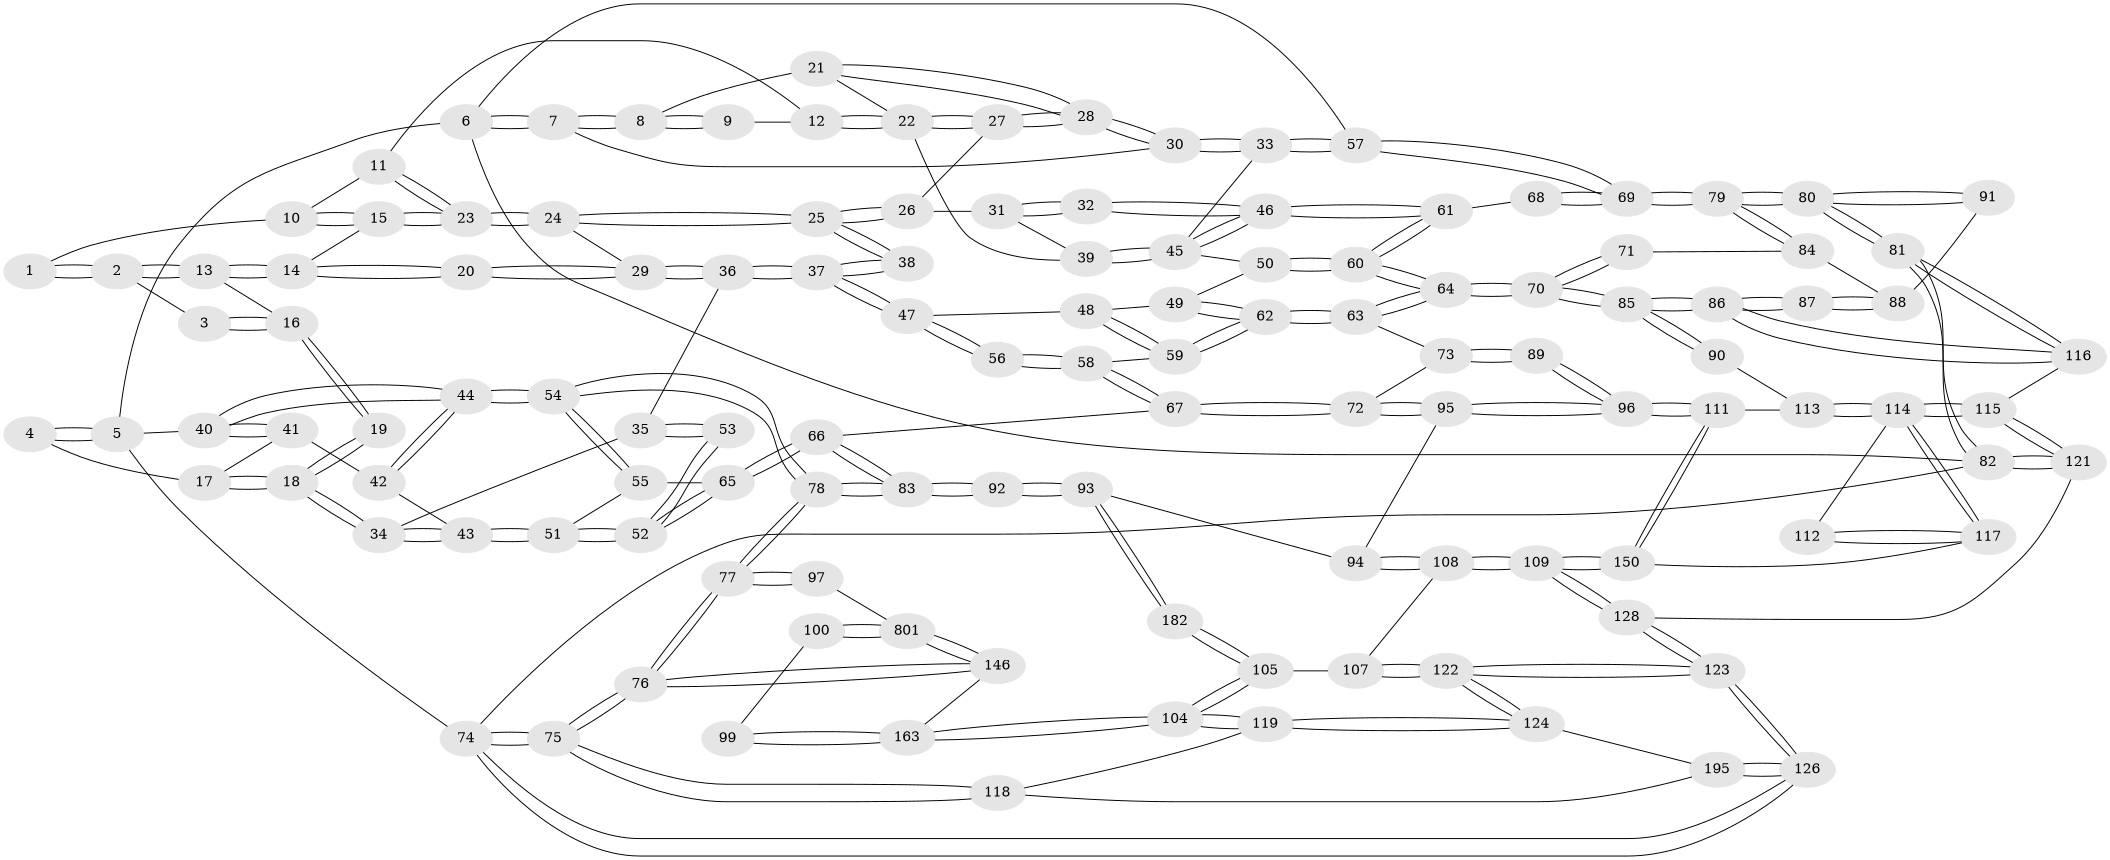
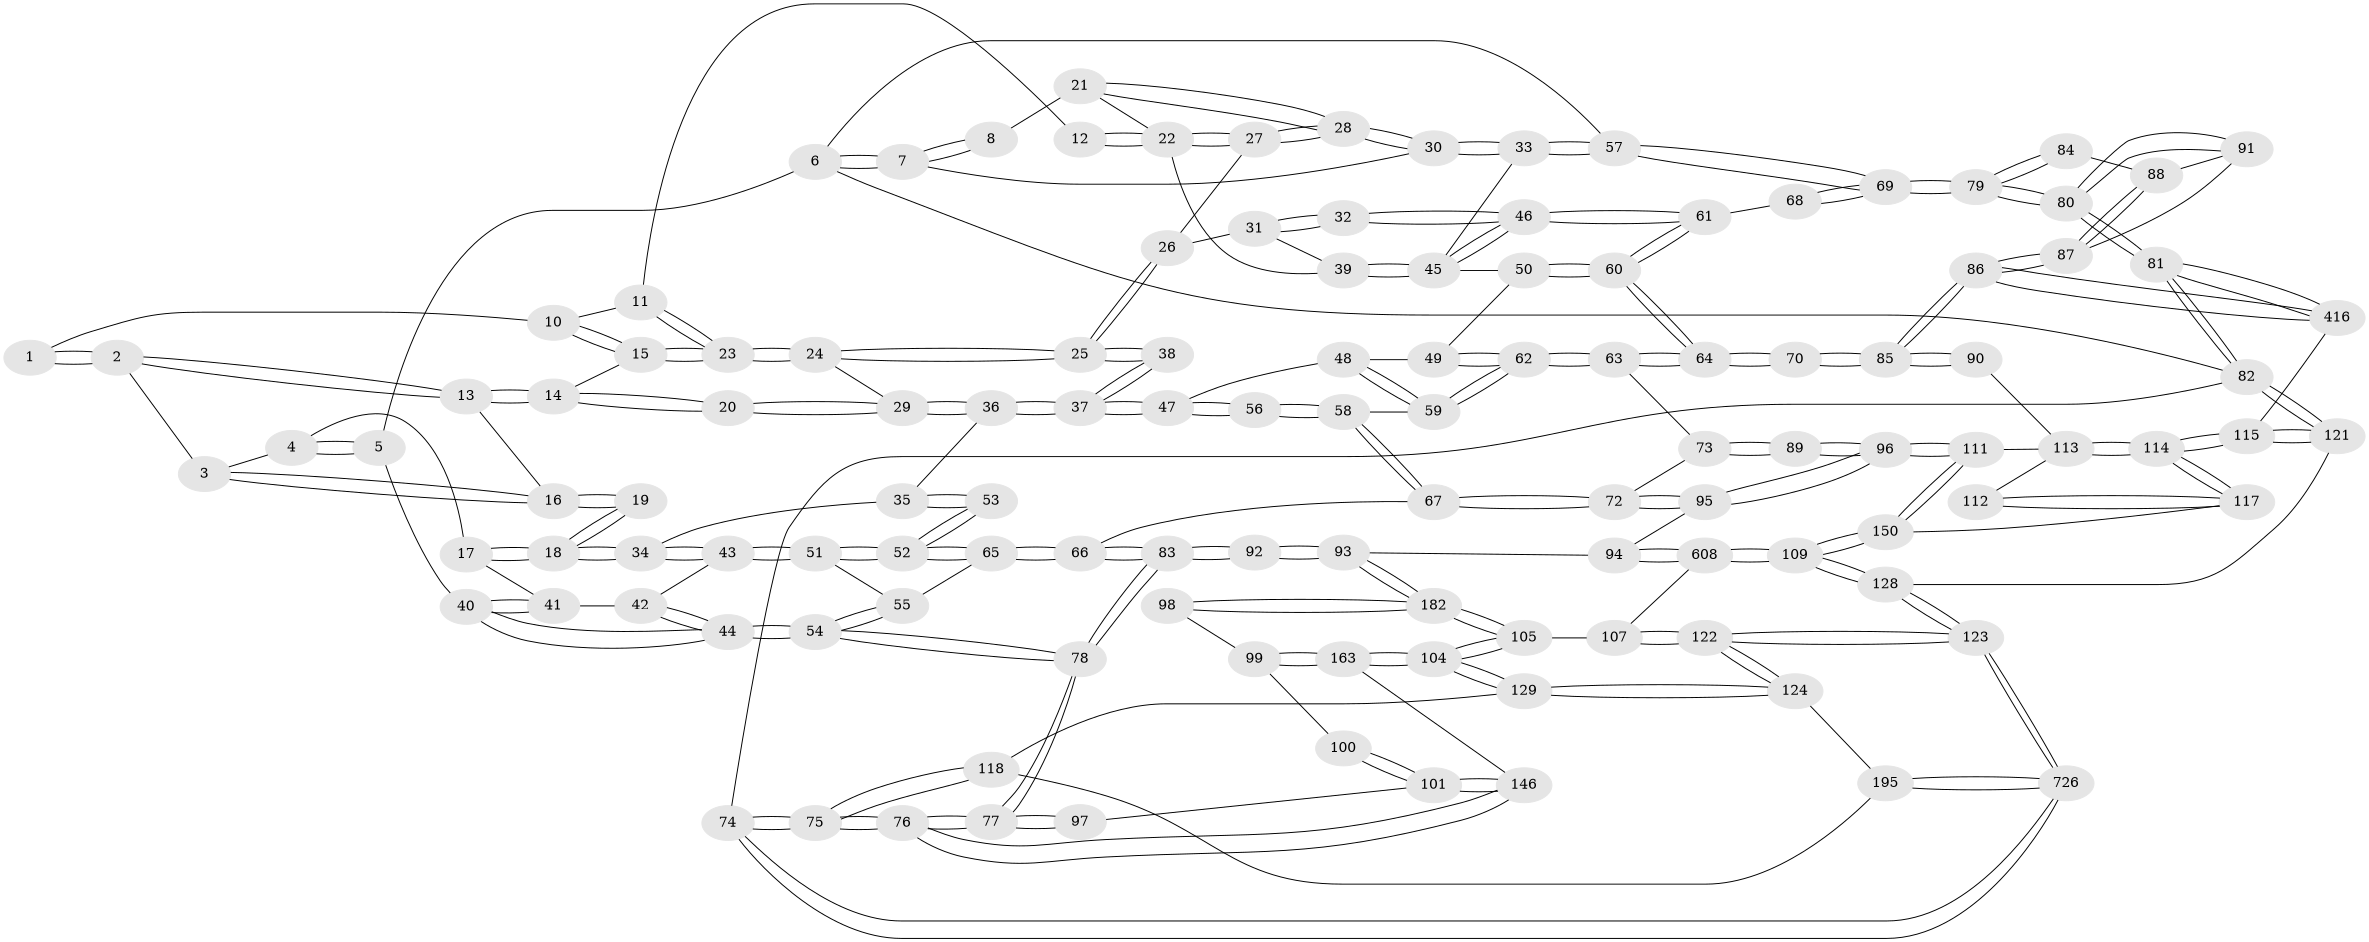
node "9": removed
edge "91" -- "87": added
node "71": removed
node "116": label "116" -> "416"
edge "4" -- "3": added
edge "114" -- "112": now "113" -- "112"
node "108": label "108" -> "608"
edge "5" -- "74": removed
node "98": added
node "801": label "801" -> "101"
node "119": label "119" -> "129"
node "126": label "126" -> "726"
